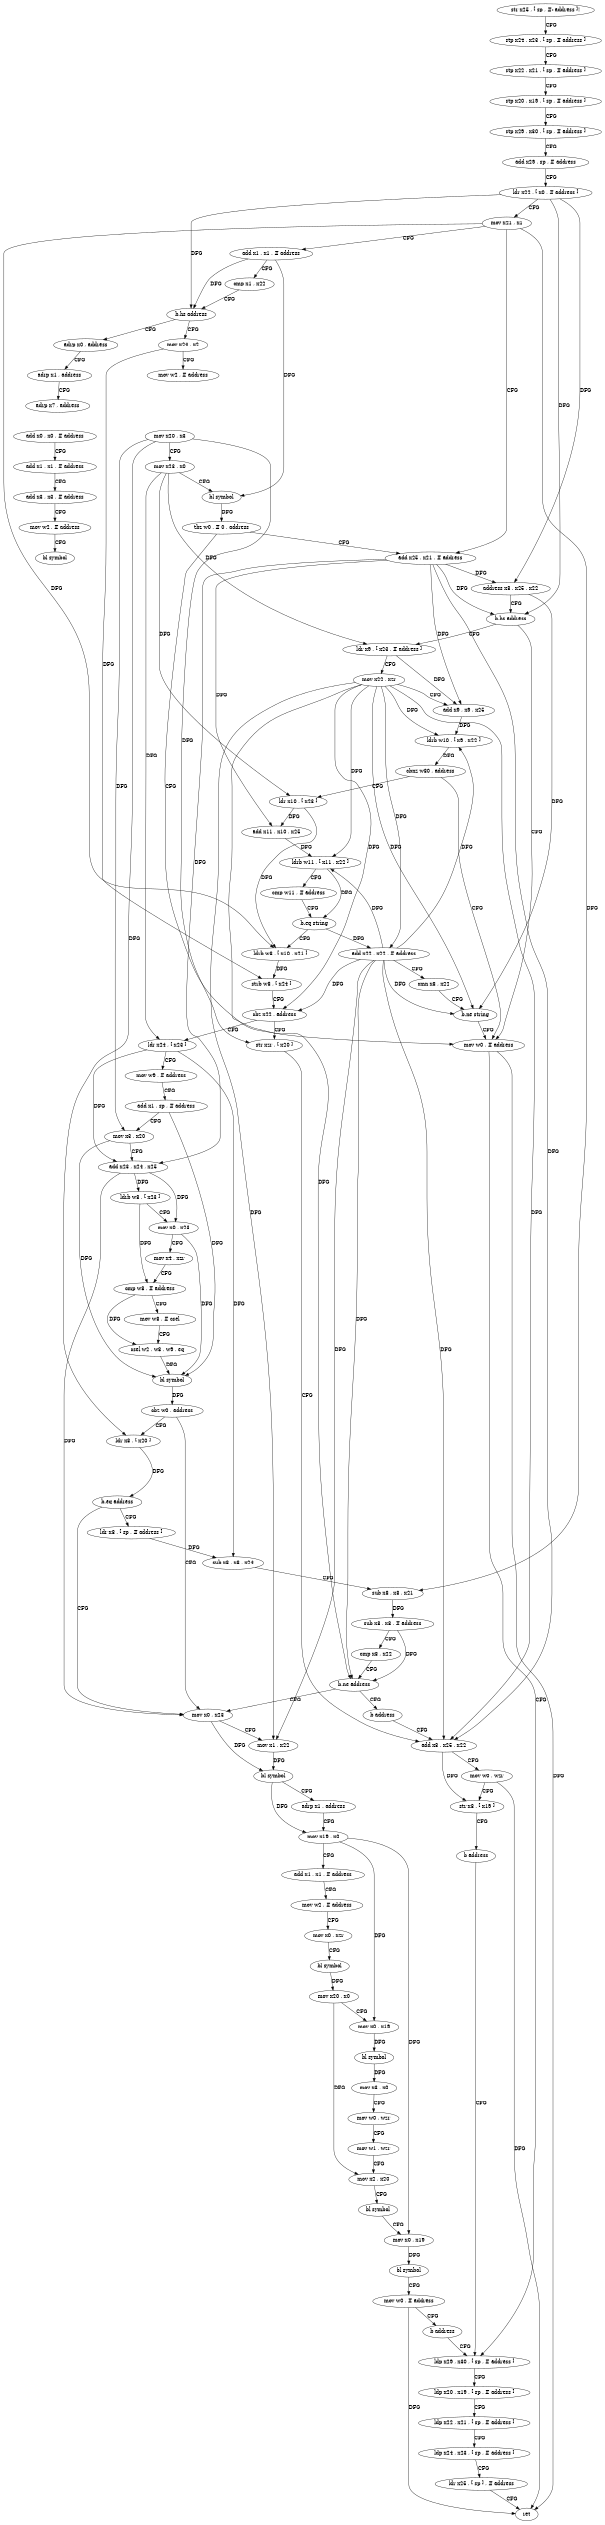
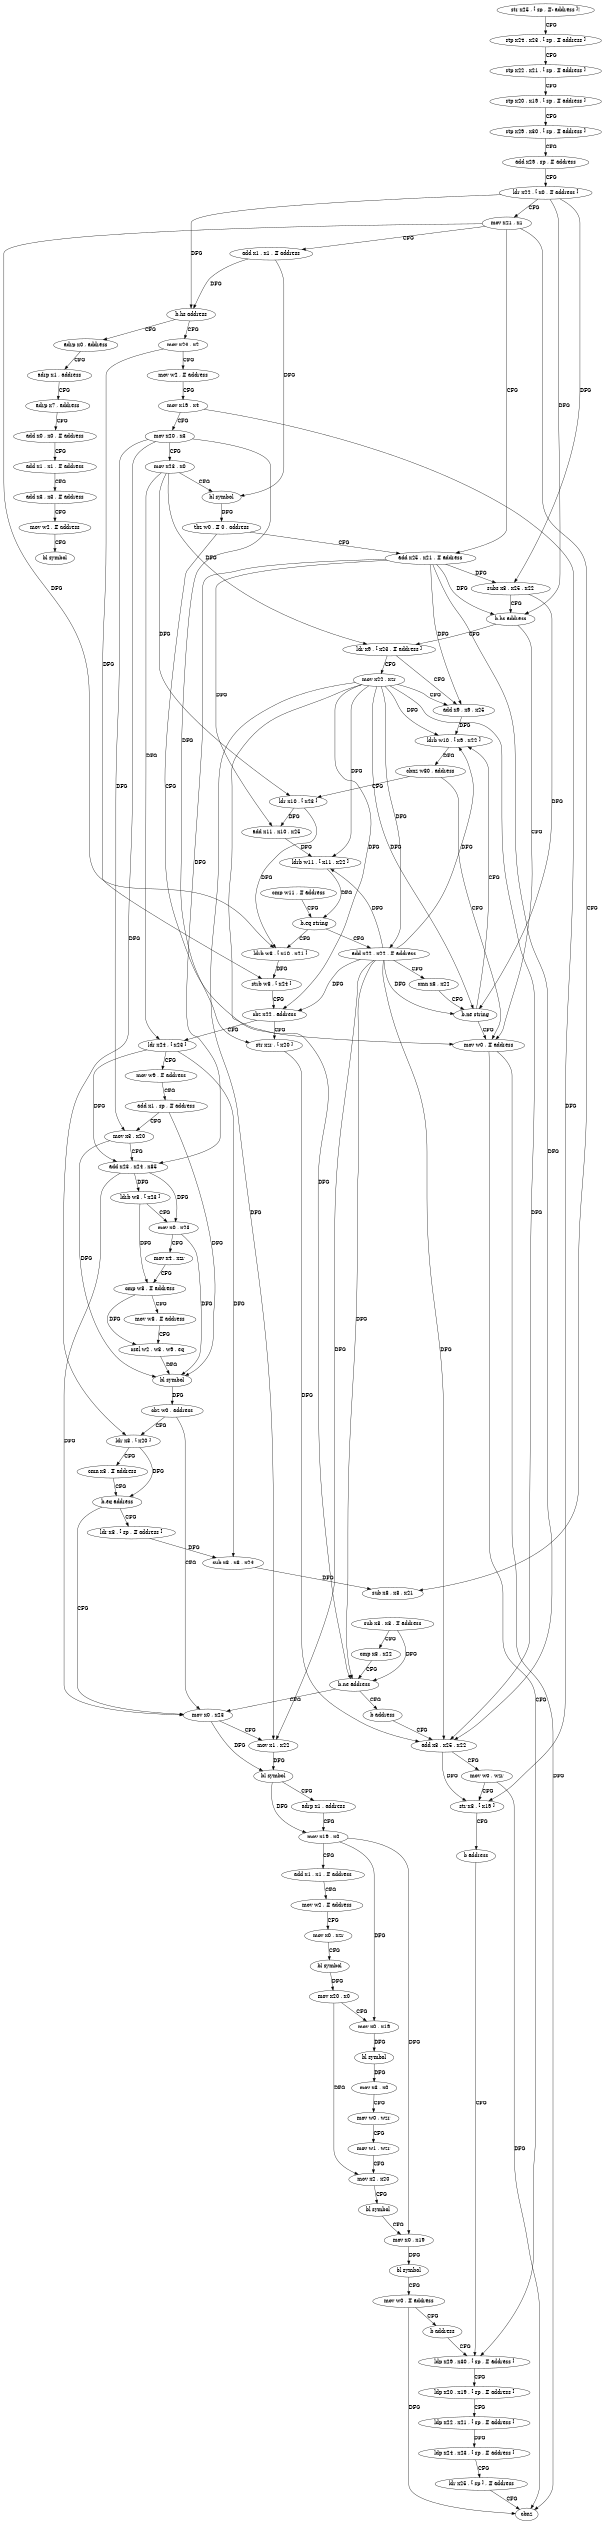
node "cmp x1 , x22": removed
node "mov x19 , x4": added
edge "adrp x7 , address" -> "add x0 , x0 , # address": added, label "CFG"
node "address x8 , x25 , x22": label "address x8 , x25 , x22" -> "subs x8 , x25 , x22"
edge "ldr x9 , [ x23 , # address ]" -> "add x9 , x9 , x25": label "DFG" -> "CFG"
edge "b.ne string" -> "ldrb w10 , [ x9 , x22 ]": added, label "CFG"
edge "ldrb w11 , [ x11 , x22 ]" -> "cmp w11 , # address": removed, label "CFG"
edge "mov x21 , x1" -> "sub x8 , x8 , x21": label "DFG" -> "CFG"
edge "b.eq string" -> "add x22 , x22 , # address": label "DFG" -> "CFG"
node "add x23 , x24 , x25": label "add x23 , x24 , x25" -> "add x23 , x24 , x85"
node "mov w8 , # csel": label "mov w8 , # csel" -> "mov w8 , # address"
edge "str xzr , [ x20 ]" -> "add x8 , x25 , x22": label "CFG" -> "DFG"
node "cmn x8 , # address": added
edge "sub x8 , x8 , x24" -> "sub x8 , x8 , x21": label "CFG" -> "DFG"
edge "sub x8 , x8 , x21" -> "sub x8 , x8 , # address": removed, label "DFG"
edge "ldp x22 , x21 , [ sp , # address ]" -> "ldp x24 , x23 , [ sp , # address ]": label "CFG" -> "DFG"
node "ret": label "ret" -> "cbnz"
